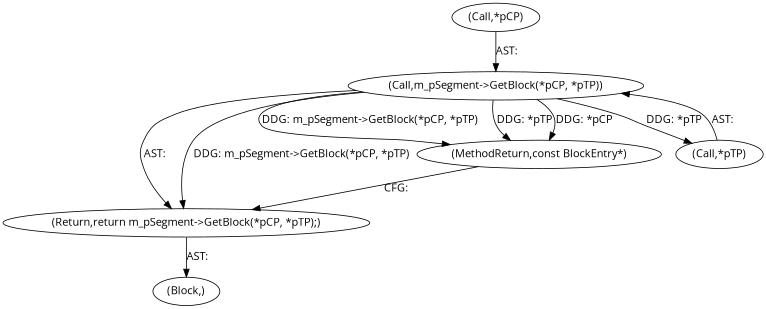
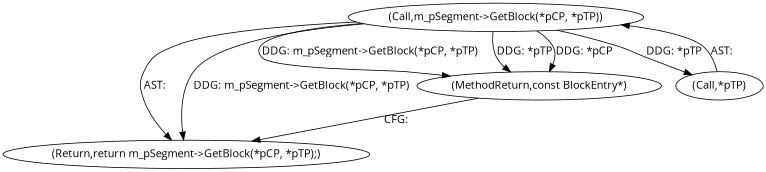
node "(Call,*pCP)": removed
node "(Block,)": removed
